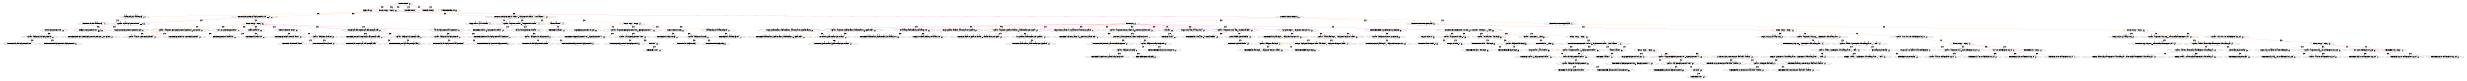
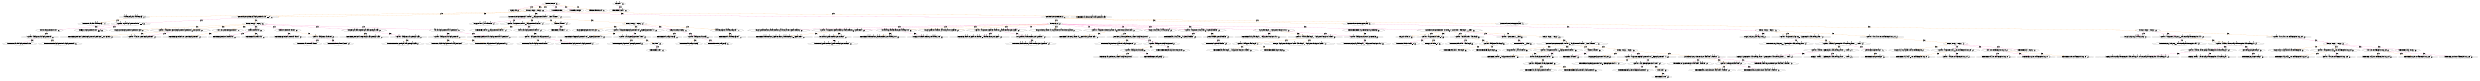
edge "(BLOCK,try,try)" -> "(setValidating,saxParserFactory.setValidating(true))": label "DDG: " -> "AST: "
edge "(BLOCK,try,try)" -> "(scan,scan())": removed, label "AST:"
edge "(<operator>.fieldAccess,this.genericJarSuffix)" -> "(IDENTIFIER,this,setGenericJarSuffix(genericJarSuffix))": now "(MODIFIER,PUBLIC)" -> "(IDENTIFIER,this,setGenericJarSuffix(genericJarSuffix))"
node "(IDENTIFIER,$obj4,$obj4 = new BuildException(msg, se))": added
